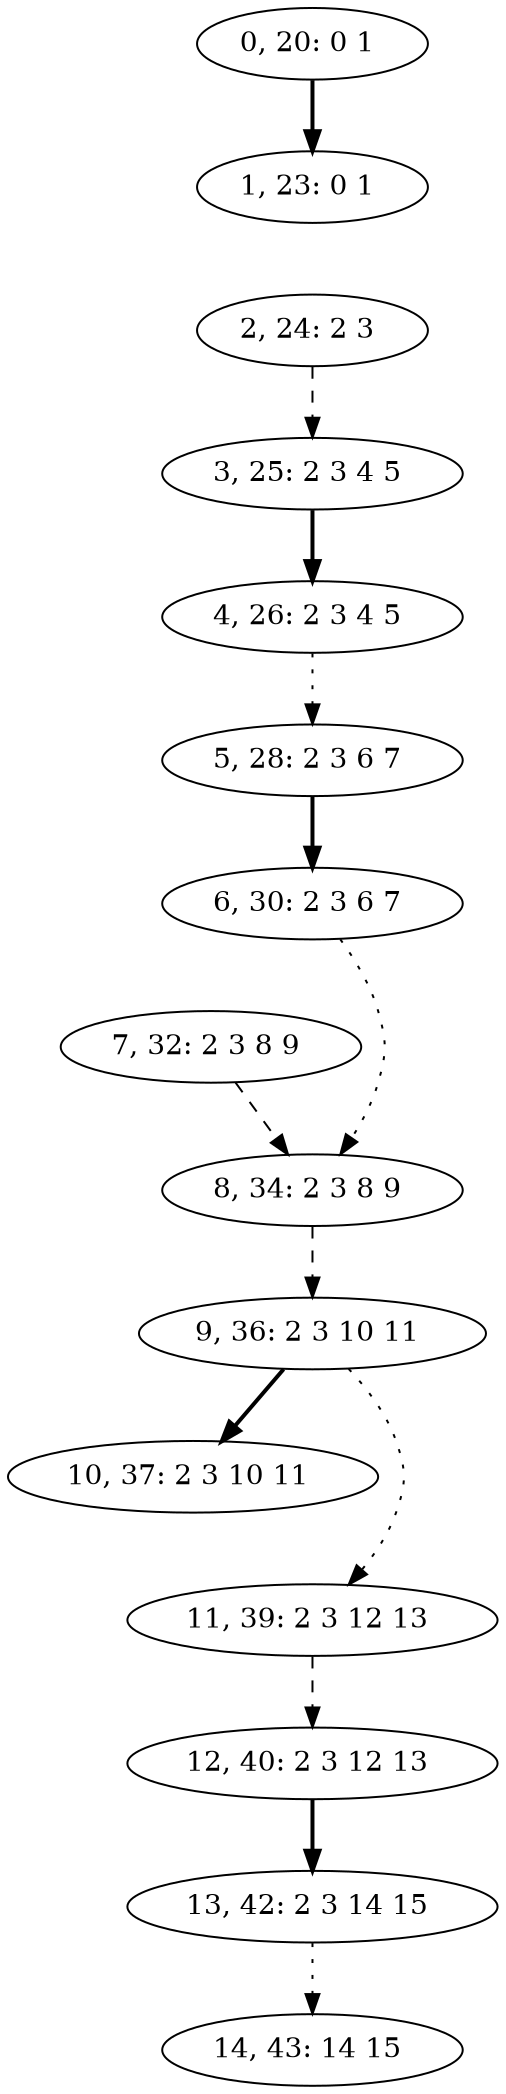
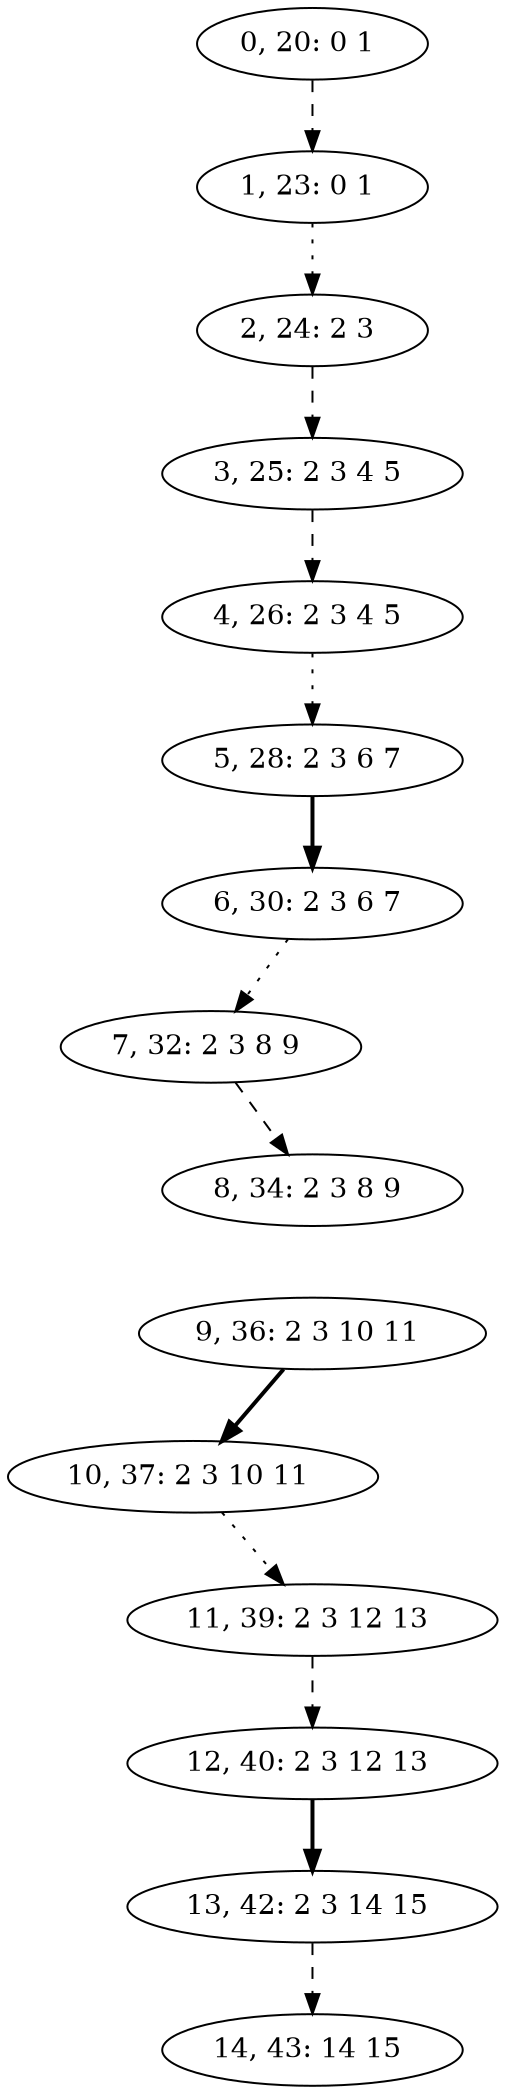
edge "0, 20: 0 1" -> "1, 23: 0 1": style bold -> dashed
edge "1, 23: 0 1" -> "2, 24: 2 3": added
edge "3, 25: 2 3 4 5" -> "4, 26: 2 3 4 5": style bold -> dashed
edge "6, 30: 2 3 6 7" -> "8, 34: 2 3 8 9": now "6, 30: 2 3 6 7" -> "7, 32: 2 3 8 9"
edge "8, 34: 2 3 8 9" -> "9, 36: 2 3 10 11": removed
edge "9, 36: 2 3 10 11" -> "11, 39: 2 3 12 13": now "10, 37: 2 3 10 11" -> "11, 39: 2 3 12 13"
edge "13, 42: 2 3 14 15" -> "14, 43: 14 15": style dotted -> dashed
